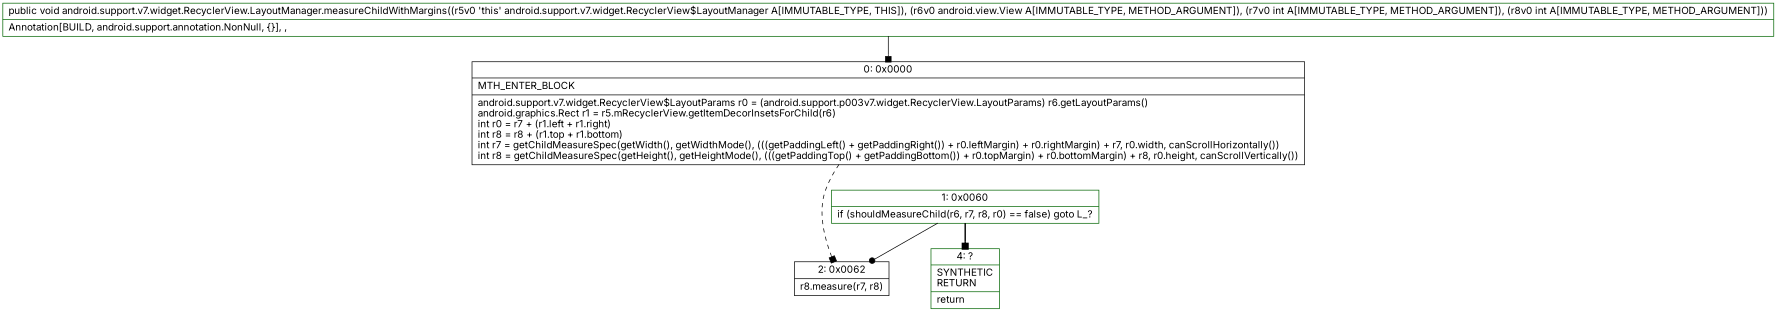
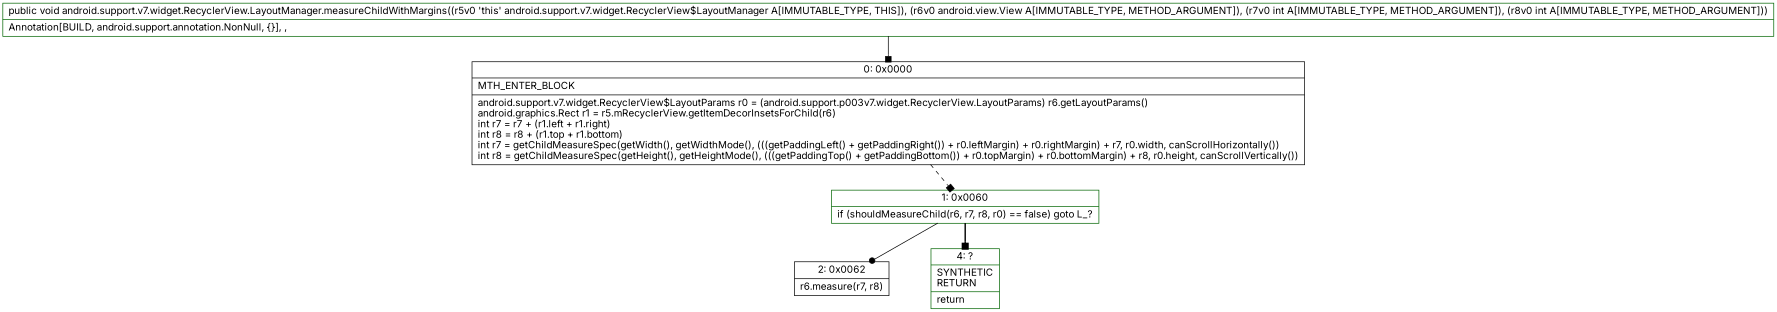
node "0: 0x0000": text "int r0 = r7 + (r1.left + r1.right)" -> "int r7 = r7 + (r1.left + r1.right)"
edge "0: 0x0000" -> "2: 0x0062": now "0: 0x0000" -> "1: 0x0060"
node "2: 0x0062": text "r8.measure(r7, r8)" -> "r6.measure(r7, r8)"
